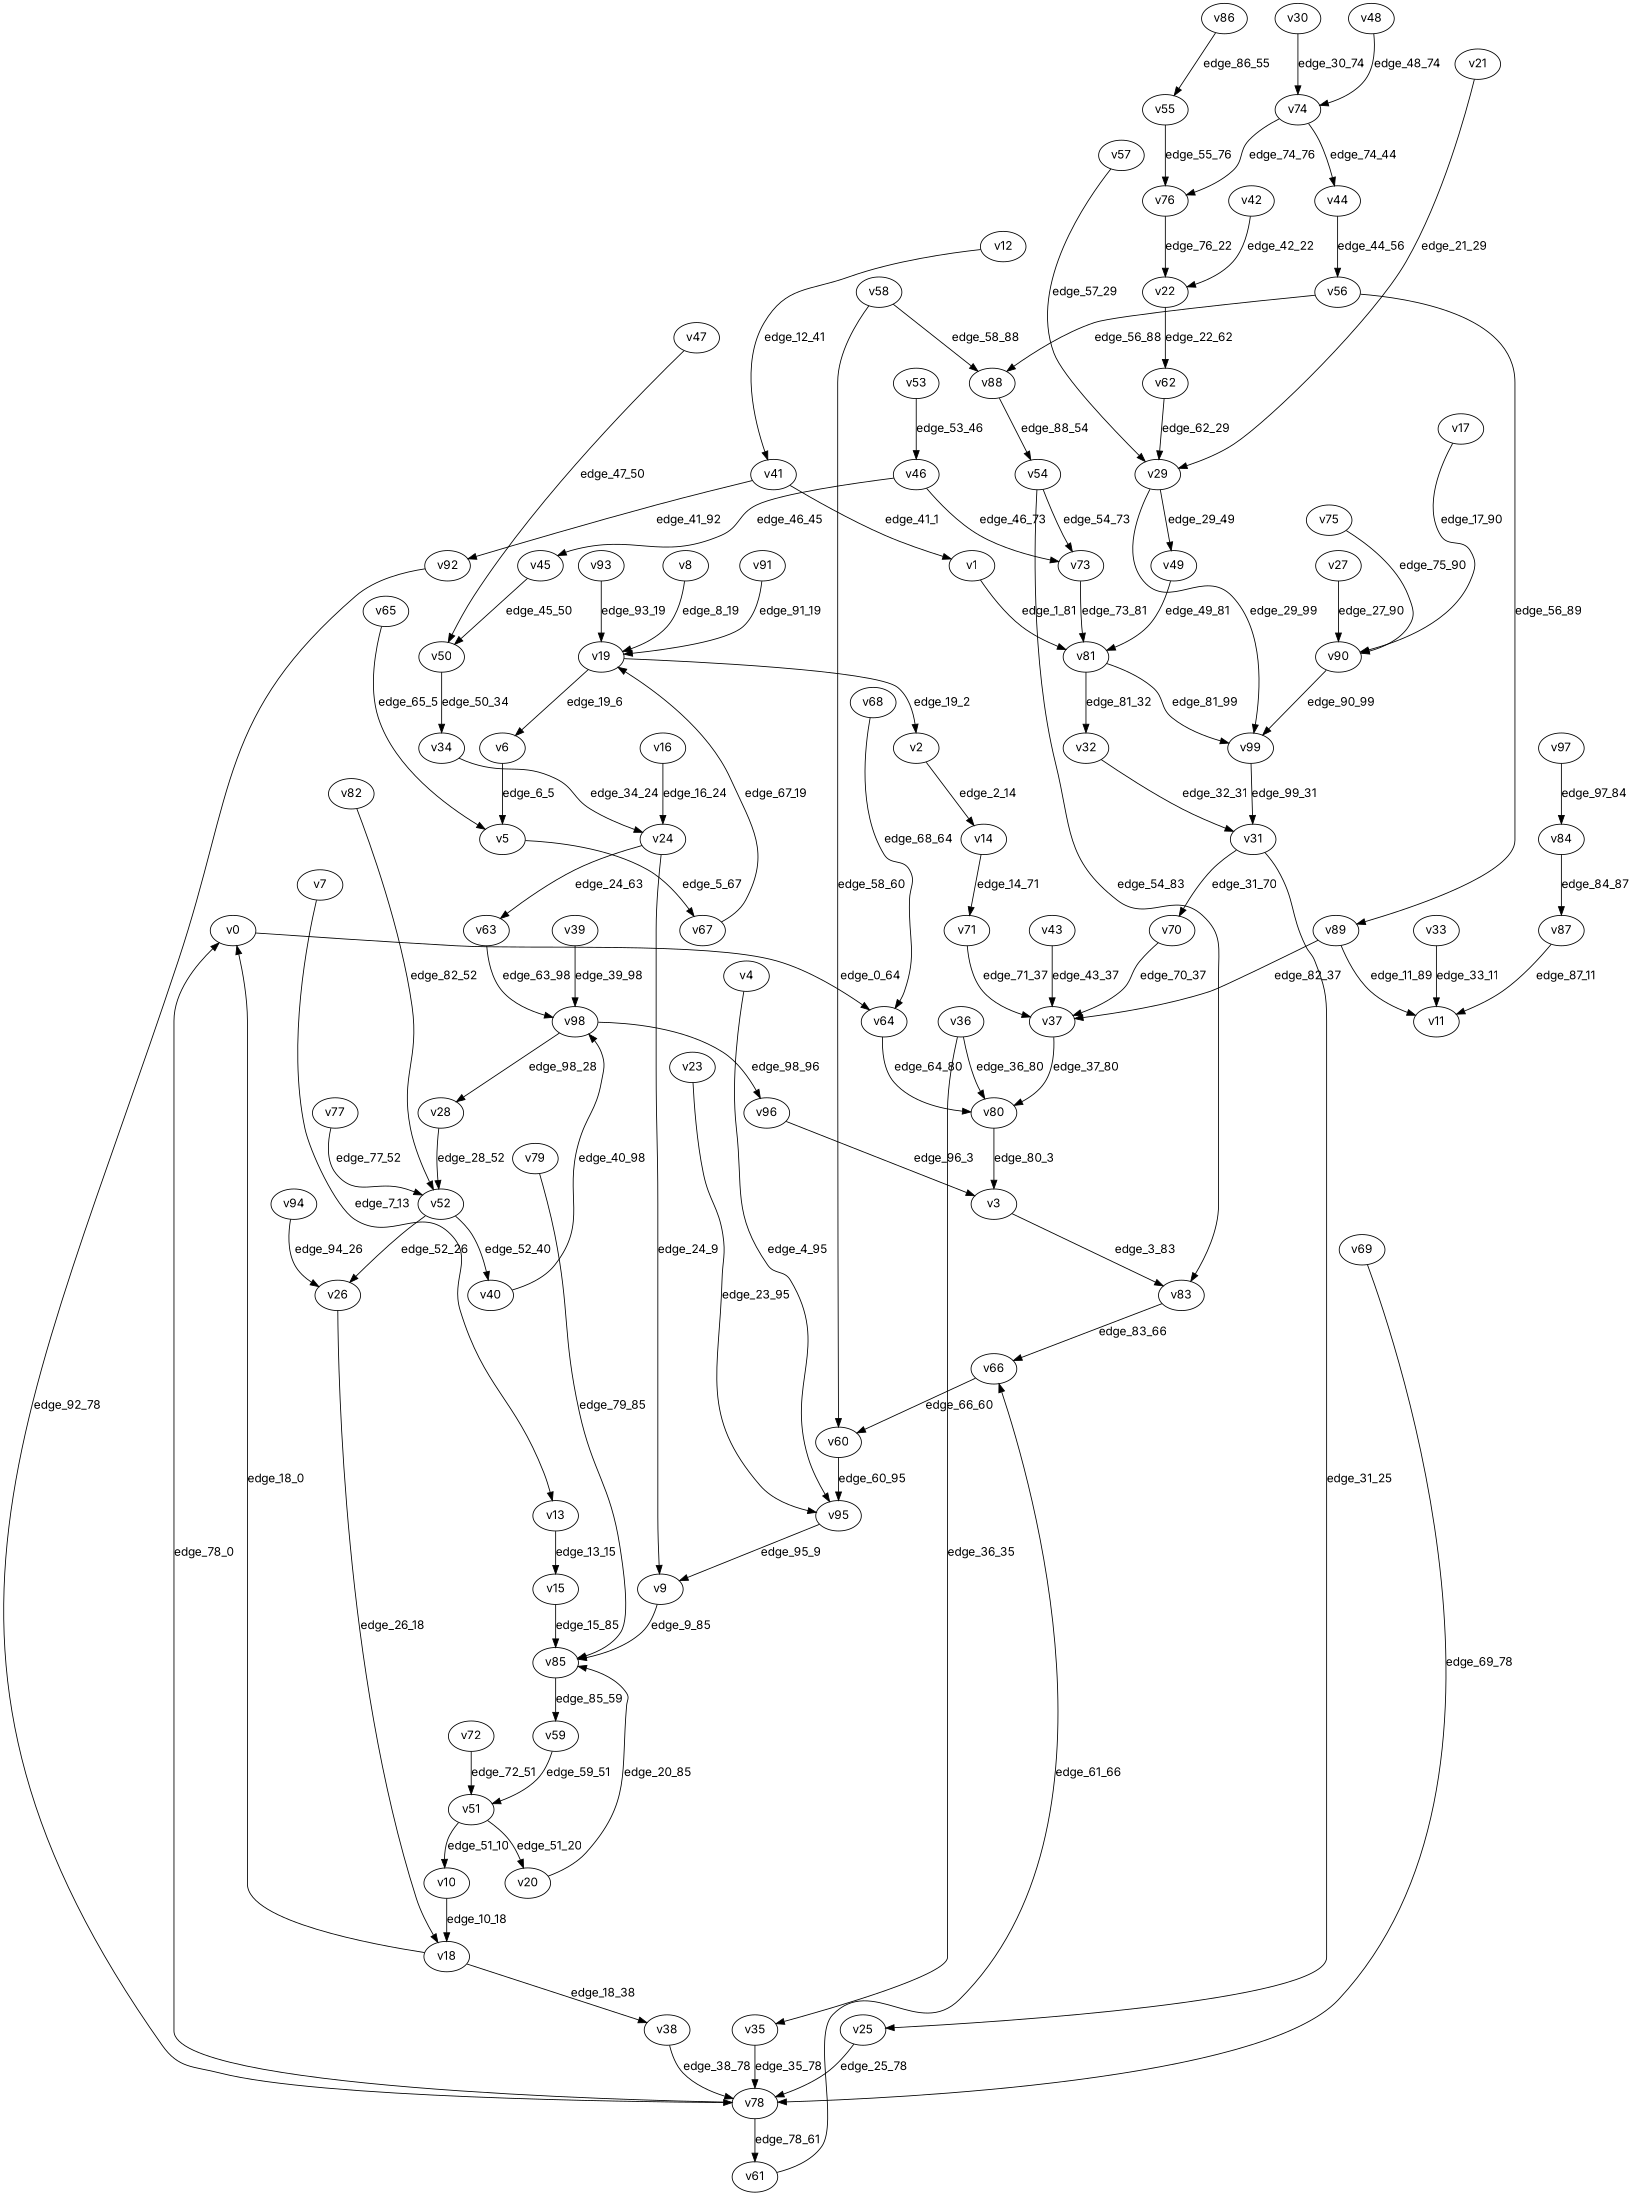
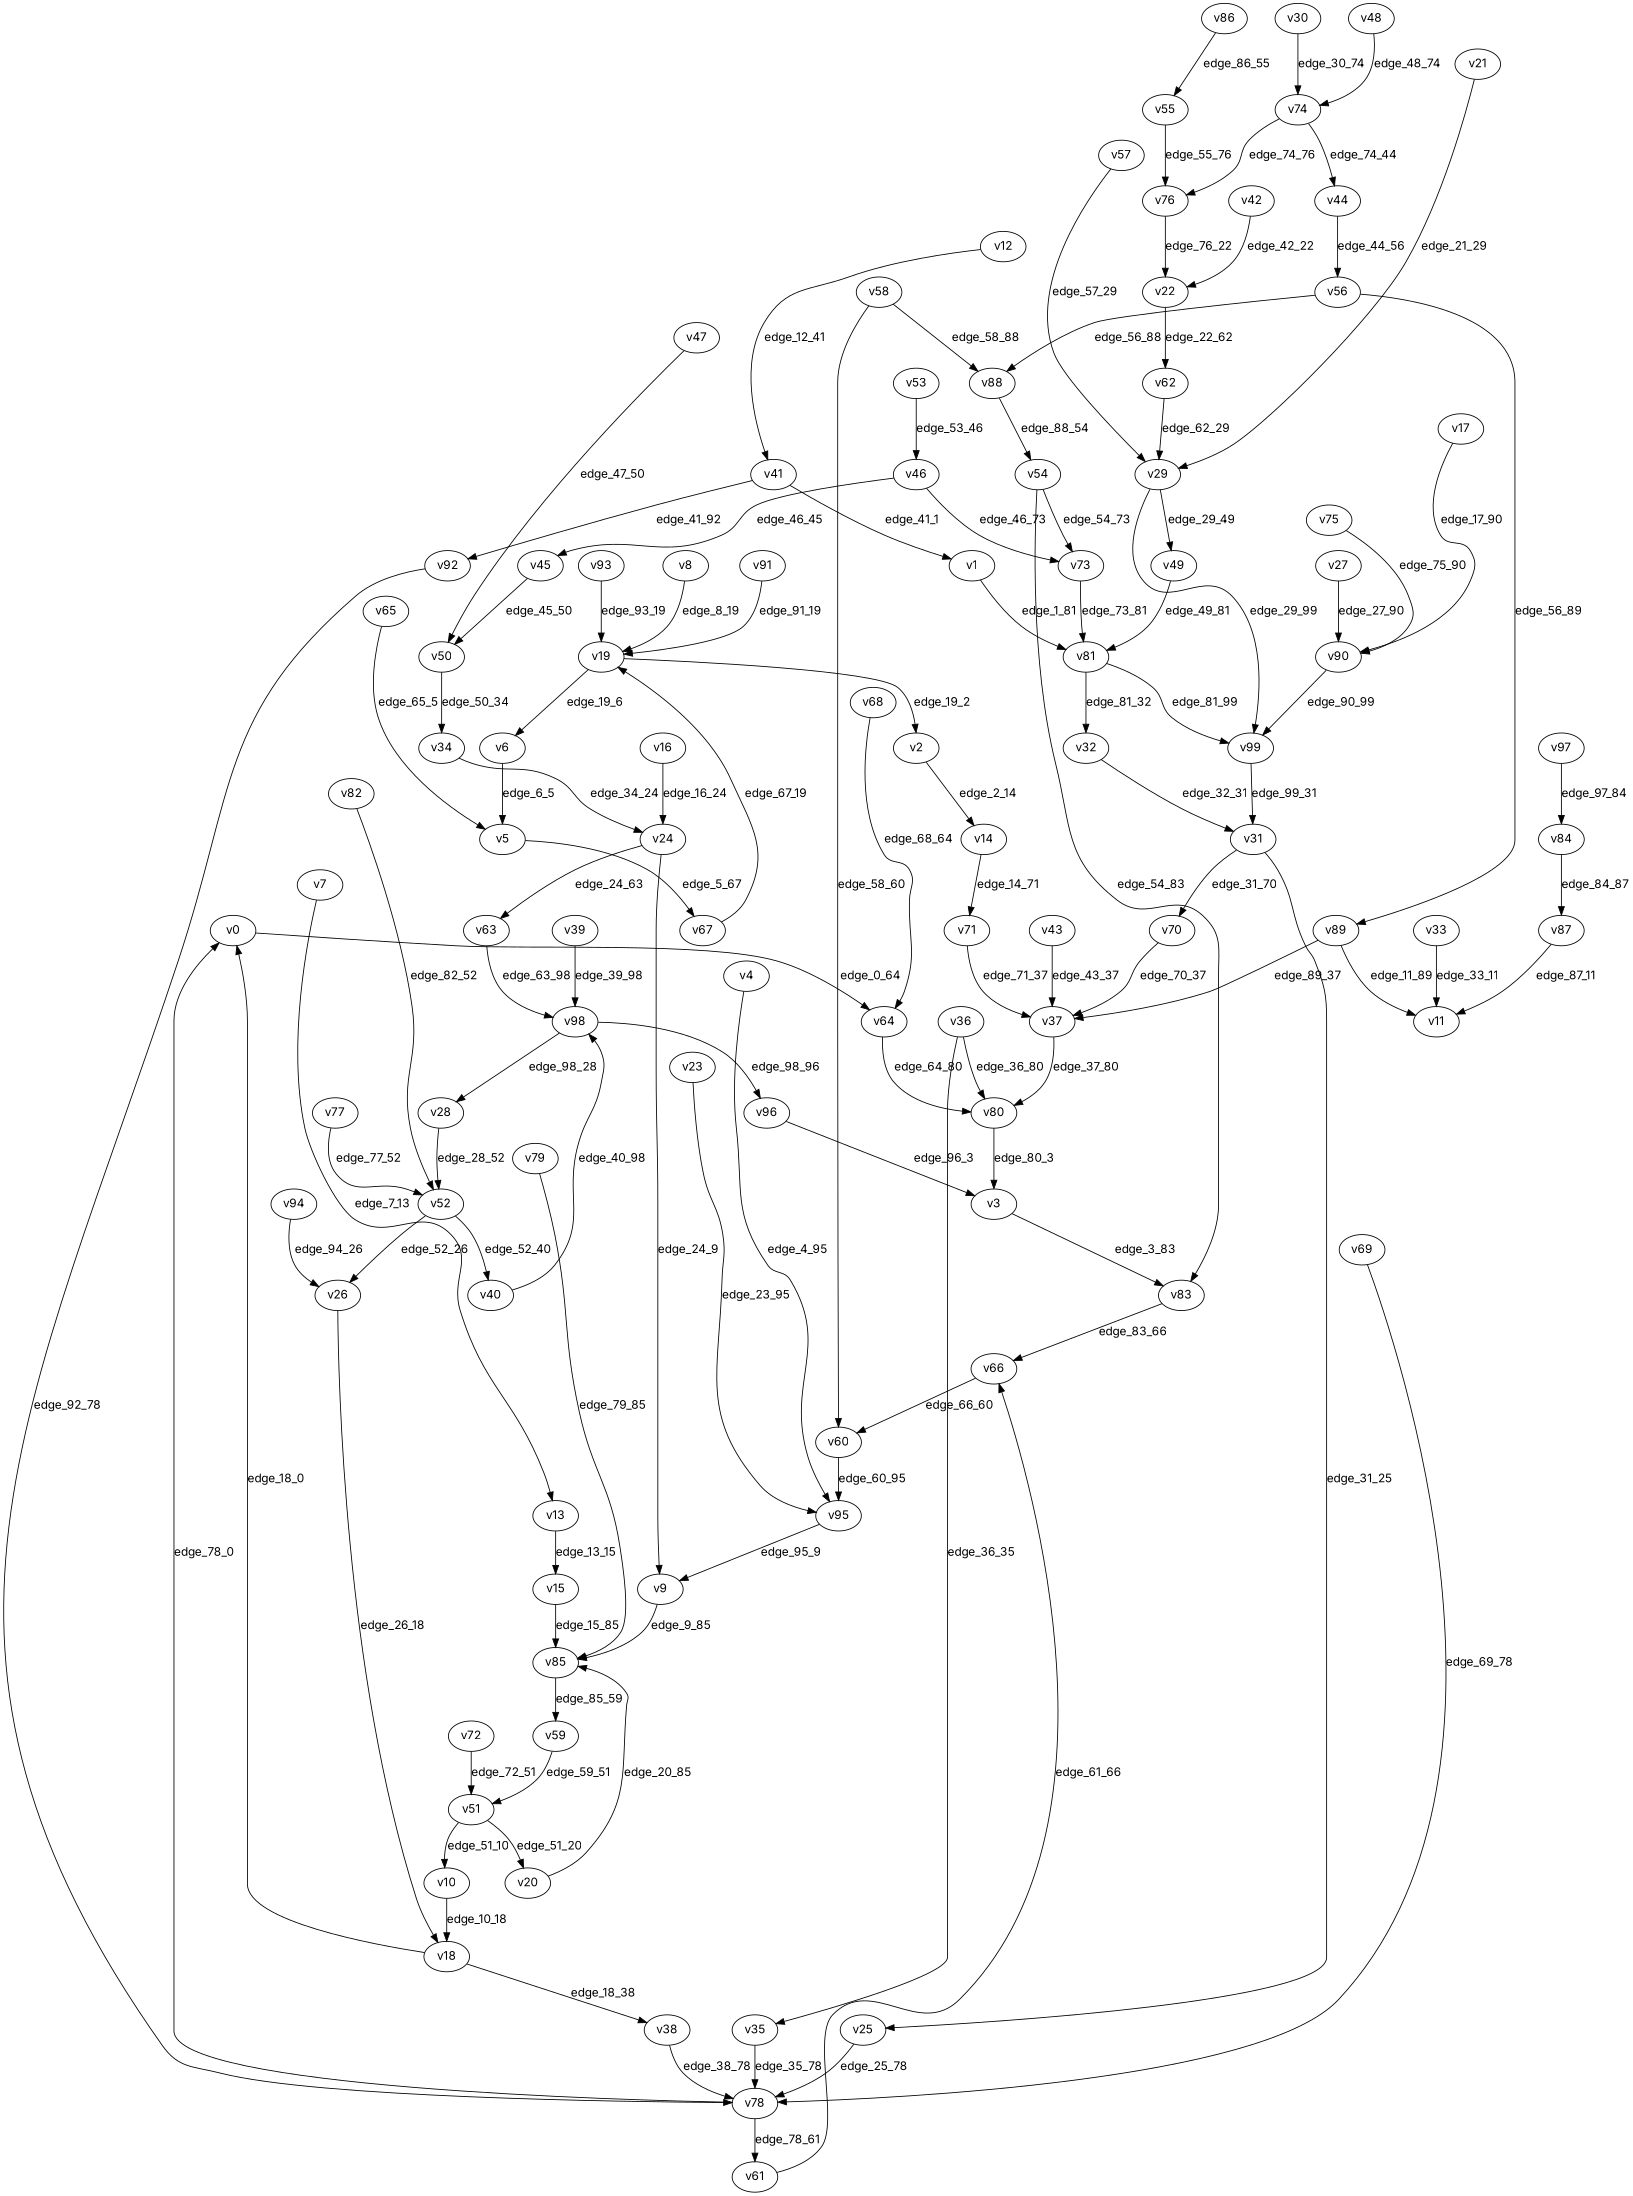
edge "v89" -> "v37": label "edge_82_37" -> "edge_89_37"
